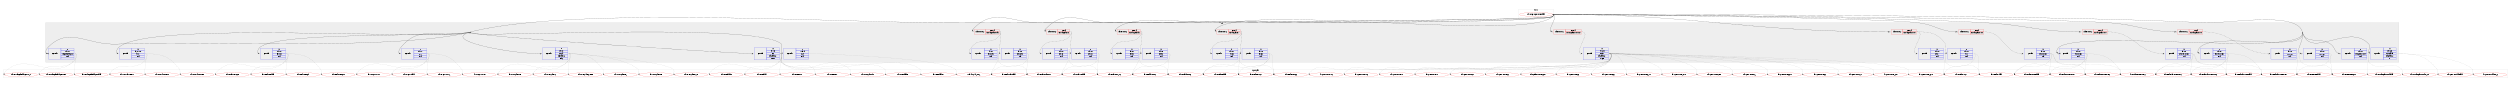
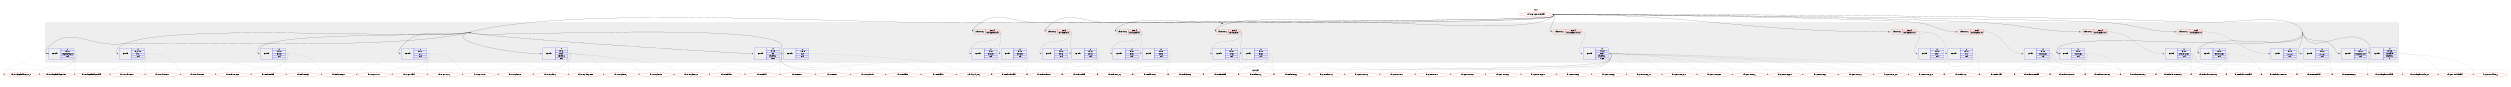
node "dev-ros/gencpp-0.6.0": label "dev-ros/gencpp-0.6.0" -> "dev-ros/gencpp-0.6.4"
node "dev-lang/python-2.7.16": label "dev-lang/python-2.7.16" -> "dev-lang/nodejs-2.7.16"
node "dev-targets/python-3.6.5-r1": label "dev-targets/python-3.6.5-r1" -> "dev-lang/python-3.6.5-r1"
